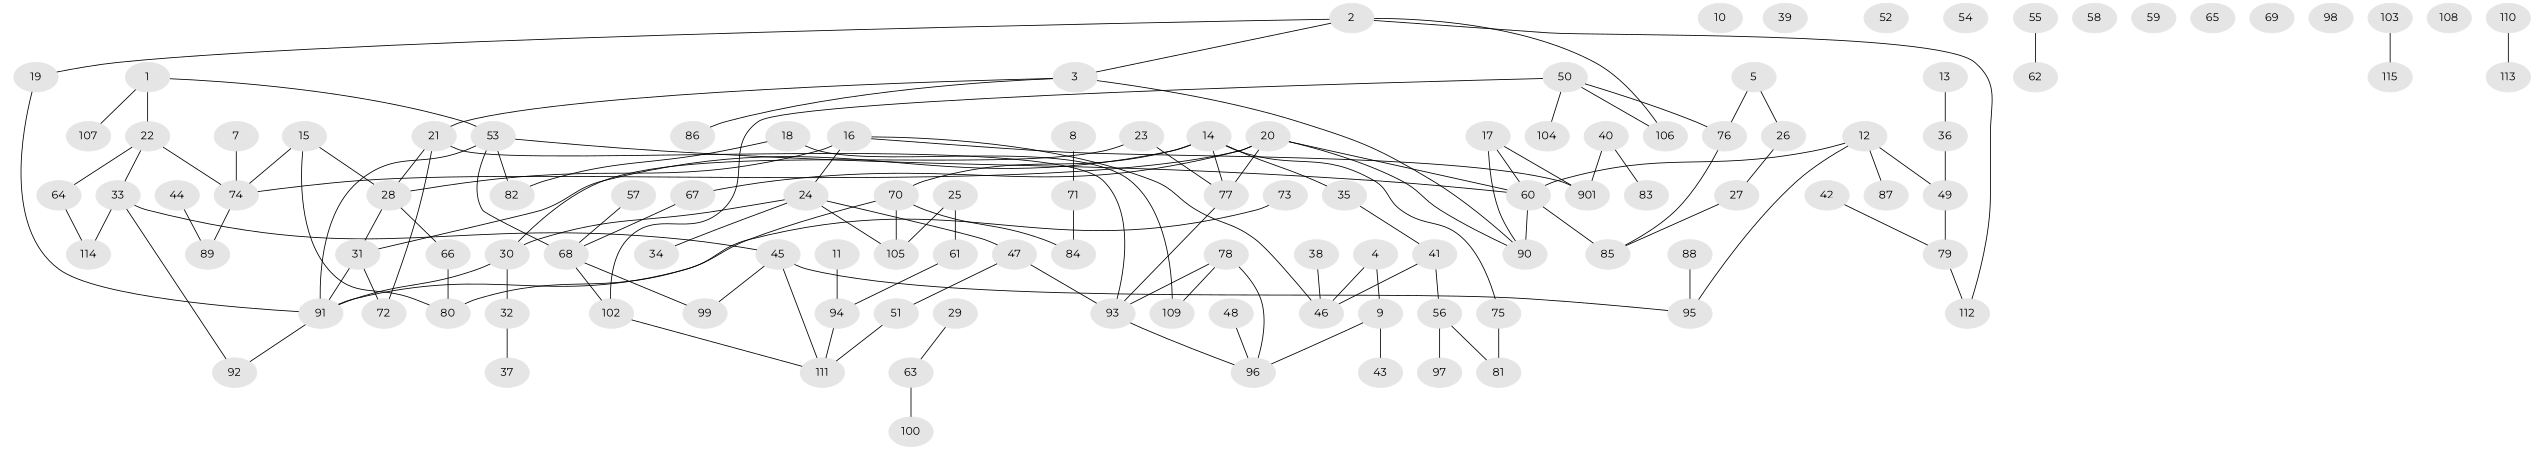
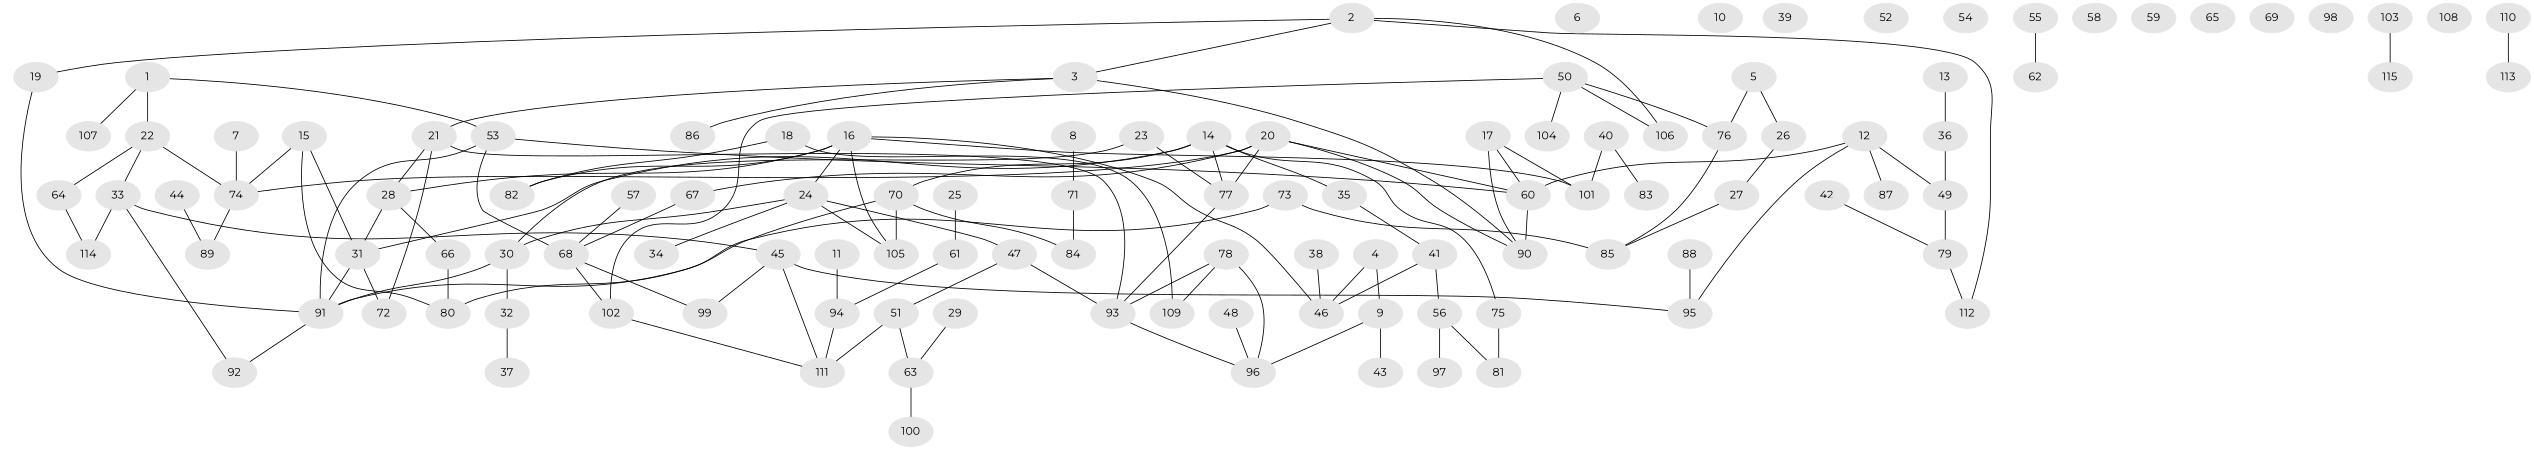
node "6": added
edge "15" -- "28": now "15" -- "31"
edge "53" -- "82": now "16" -- "82"
node "901": label "901" -> "101"
edge "60" -- "85": now "73" -- "85"
edge "25" -- "105": now "16" -- "105"
edge "51" -- "63": added
